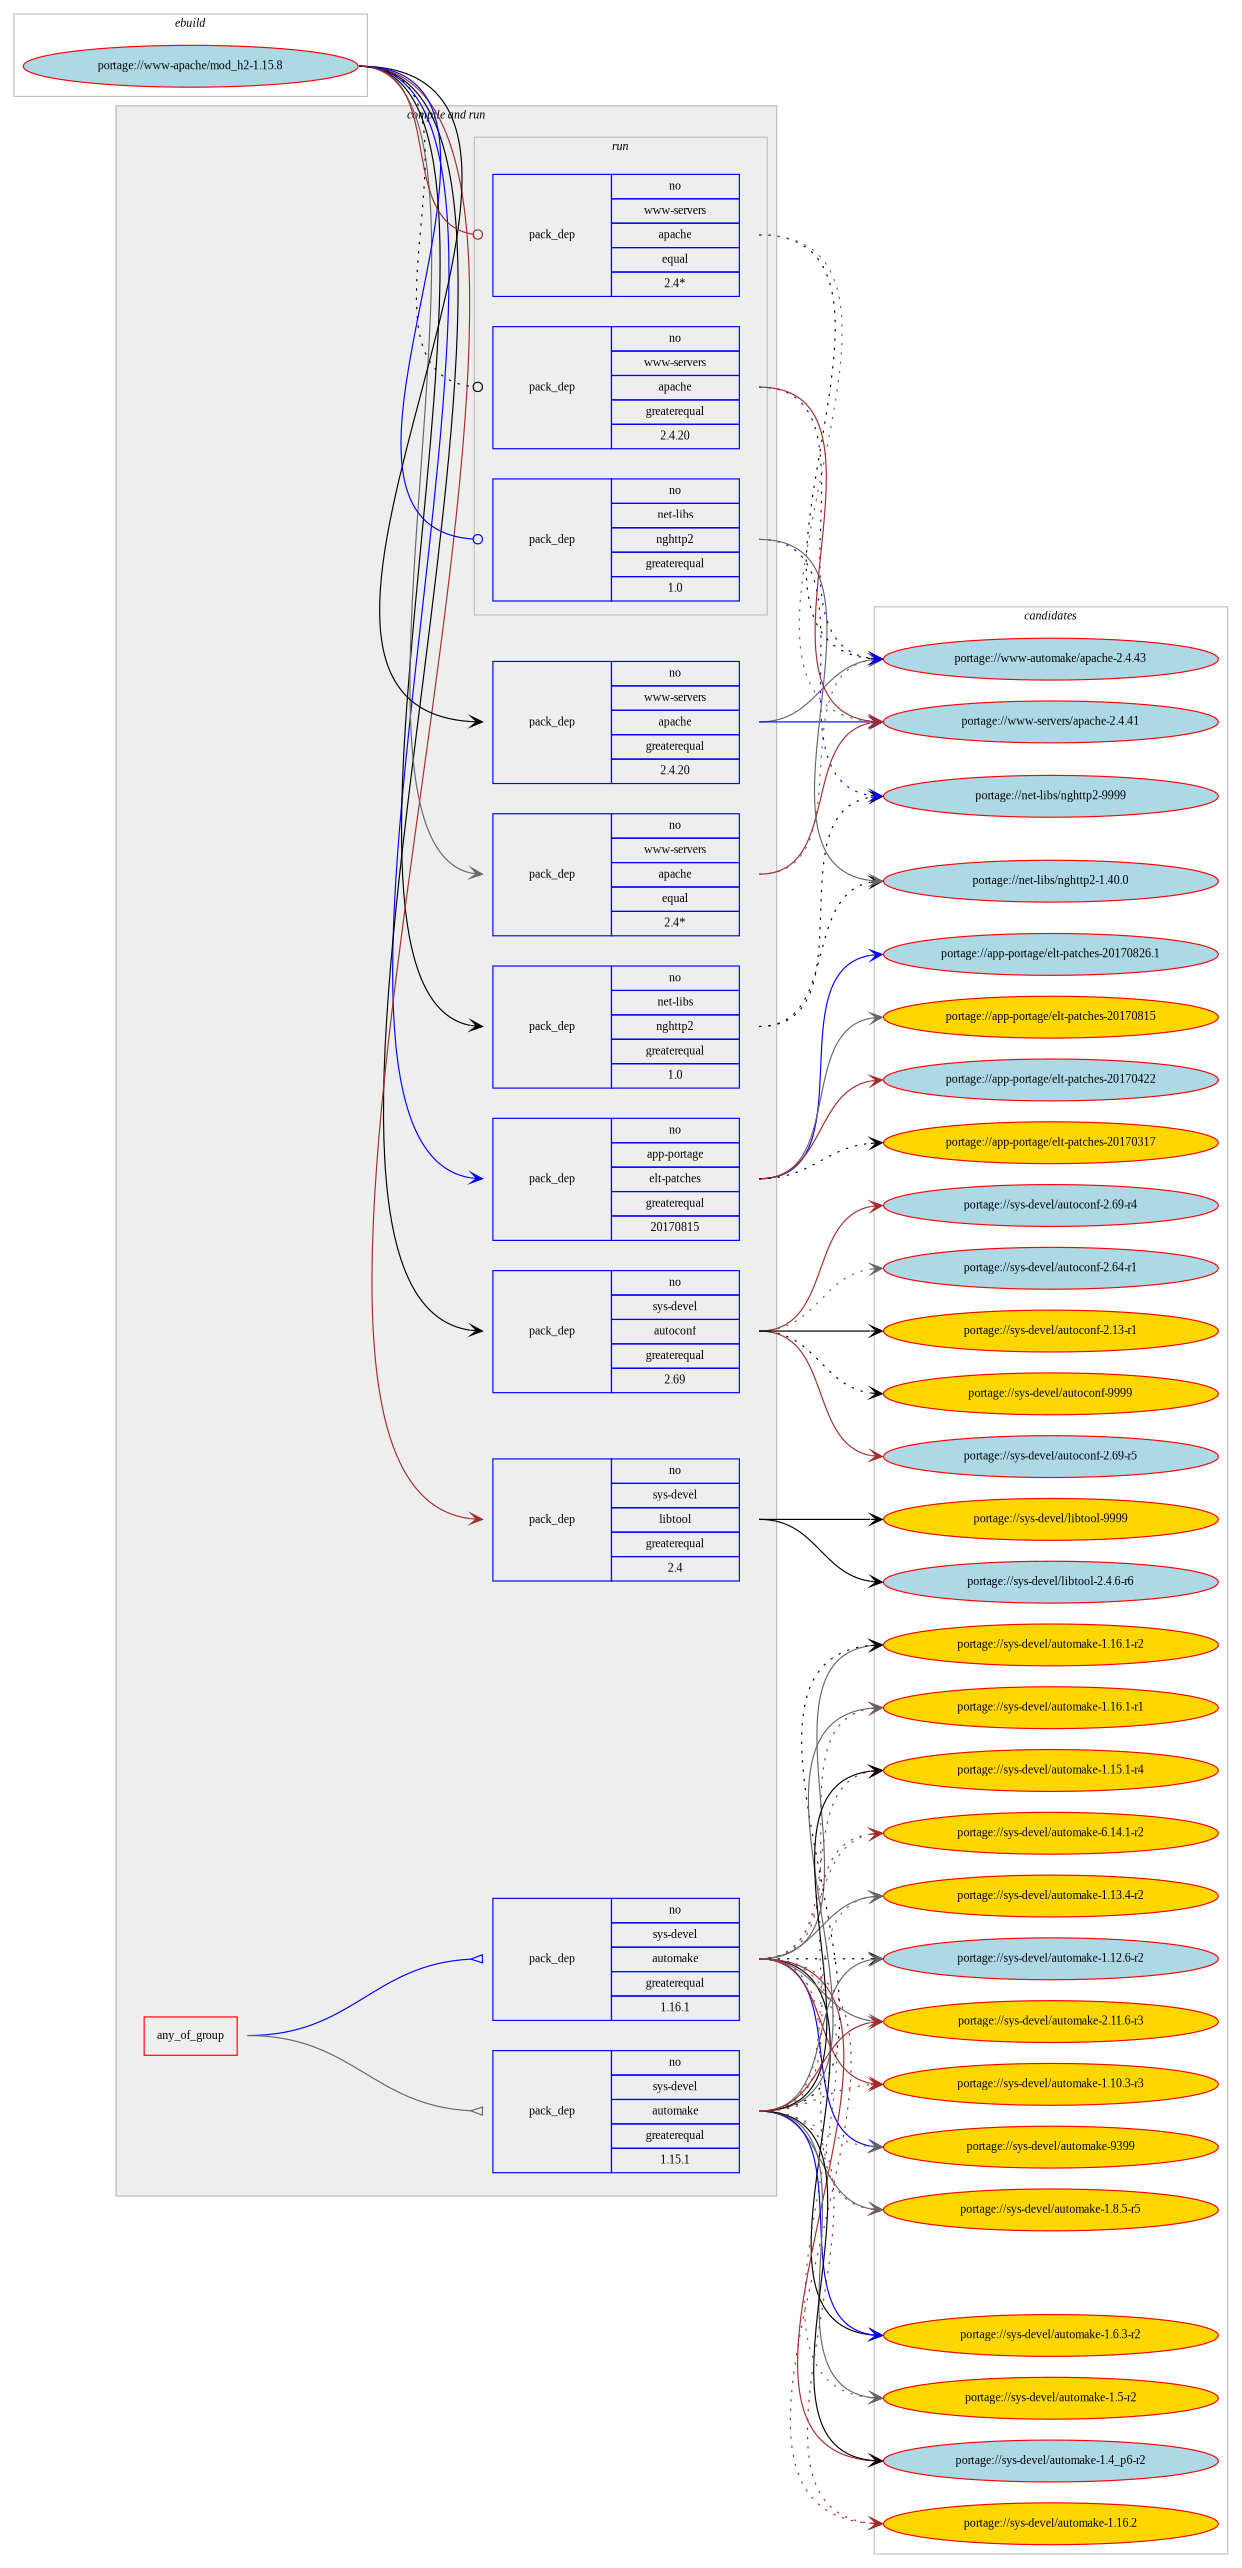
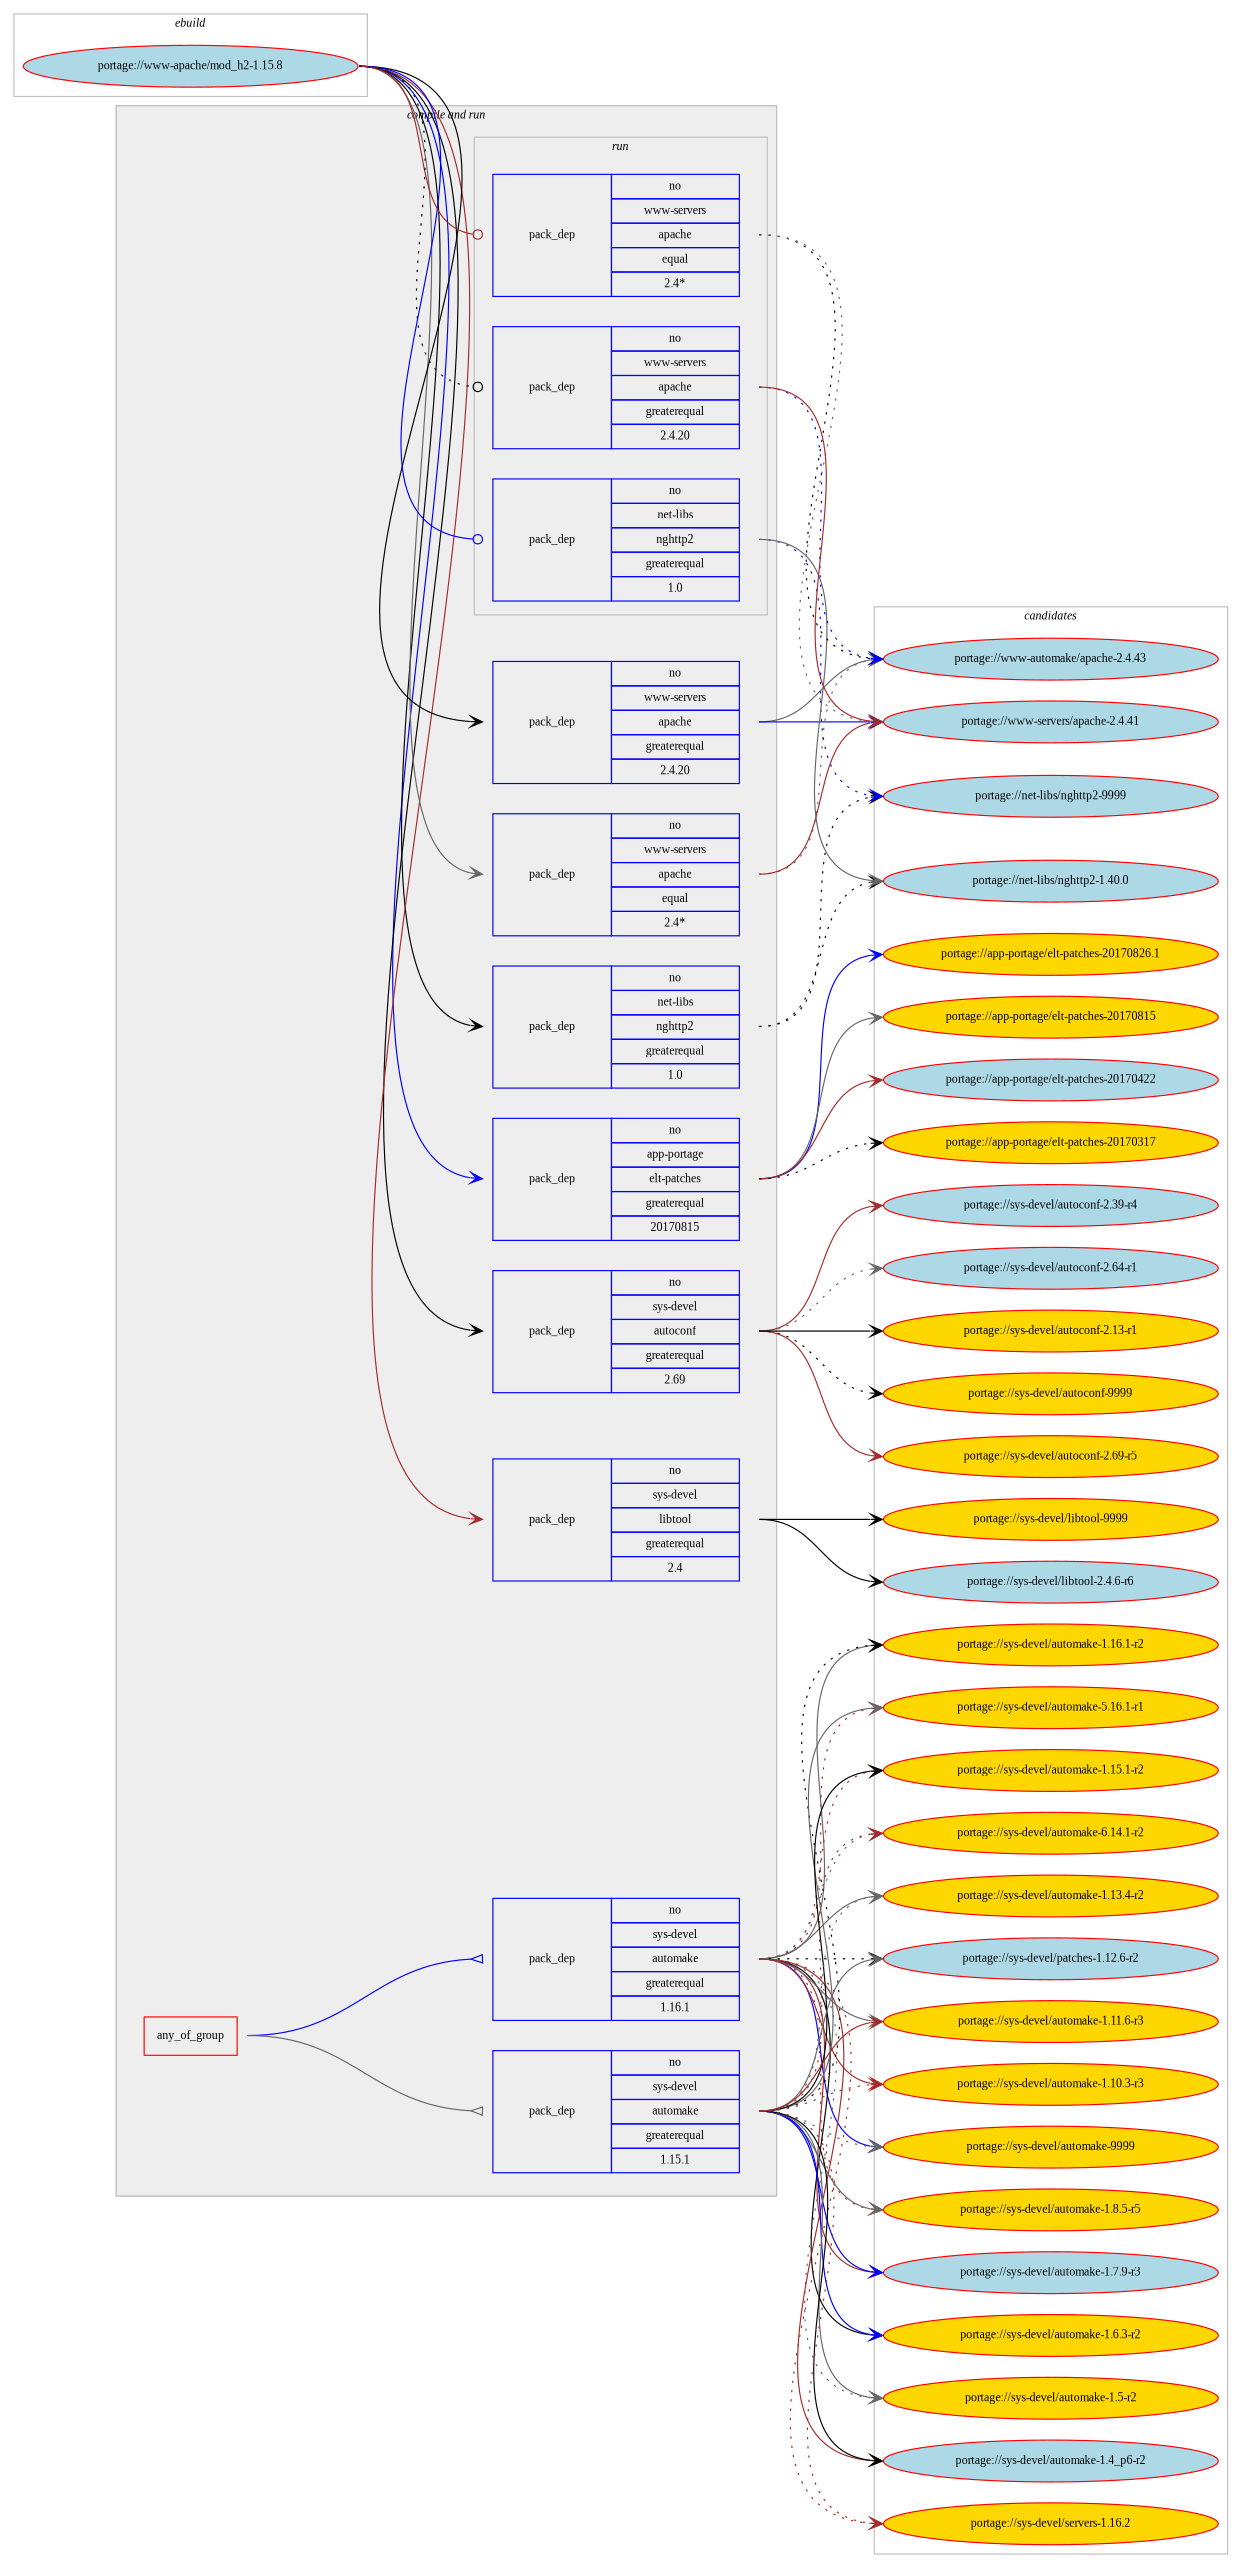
node "portage://app-portage/elt-patches-20170826.1": fillcolor lightblue -> gold
node "portage://sys-devel/autoconf-2.69-r4": label "portage://sys-devel/autoconf-2.69-r4" -> "portage://sys-devel/autoconf-2.39-r4"
node "portage://sys-devel/autoconf-2.69-r5": fillcolor lightblue -> gold
node "portage://sys-devel/automake-1.16.1-r1": label "portage://sys-devel/automake-1.16.1-r1" -> "portage://sys-devel/automake-5.16.1-r1"
node "portage://sys-devel/automake-1.15.1-r4": label "portage://sys-devel/automake-1.15.1-r4" -> "portage://sys-devel/automake-1.15.1-r2"
node "portage://sys-devel/automake-1.12.6-r2": label "portage://sys-devel/automake-1.12.6-r2" -> "portage://sys-devel/patches-1.12.6-r2"
node "portage://sys-devel/automake-2.11.6-r3": label "portage://sys-devel/automake-2.11.6-r3" -> "portage://sys-devel/automake-1.11.6-r3"
node "portage://sys-devel/automake-9399": label "portage://sys-devel/automake-9399" -> "portage://sys-devel/automake-9999"
node "portage://sys-devel/automake-1.7.9-r3": added
node "portage://sys-devel/automake-1.16.2": label "portage://sys-devel/automake-1.16.2" -> "portage://sys-devel/servers-1.16.2"
